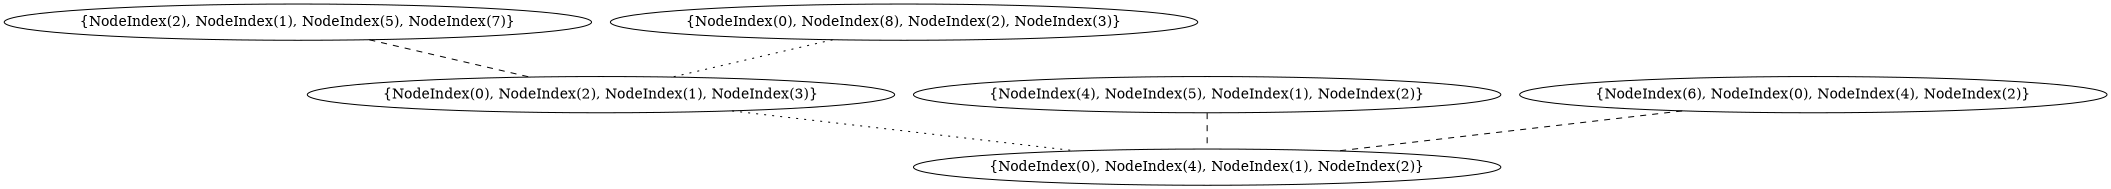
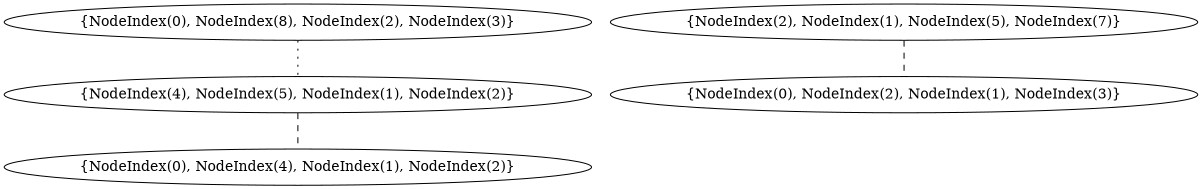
edge "{NodeIndex(0), NodeIndex(8), NodeIndex(2), NodeIndex(3)}" -- "{NodeIndex(0), NodeIndex(2), NodeIndex(1), NodeIndex(3)}": now "{NodeIndex(0), NodeIndex(8), NodeIndex(2), NodeIndex(3)}" -- "{NodeIndex(4), NodeIndex(5), NodeIndex(1), NodeIndex(2)}"
node "{NodeIndex(6), NodeIndex(0), NodeIndex(4), NodeIndex(2)}": removed
edge "{NodeIndex(0), NodeIndex(2), NodeIndex(1), NodeIndex(3)}" -- "{NodeIndex(0), NodeIndex(4), NodeIndex(1), NodeIndex(2)}": removed
